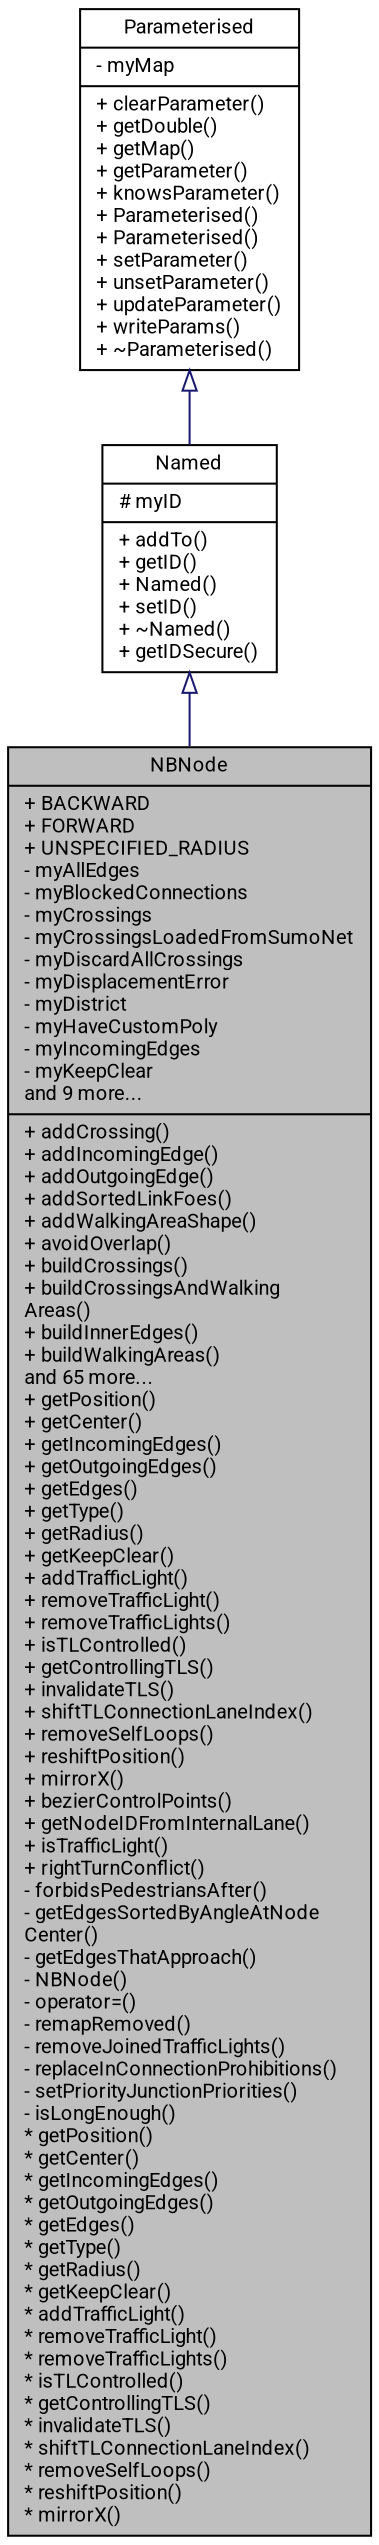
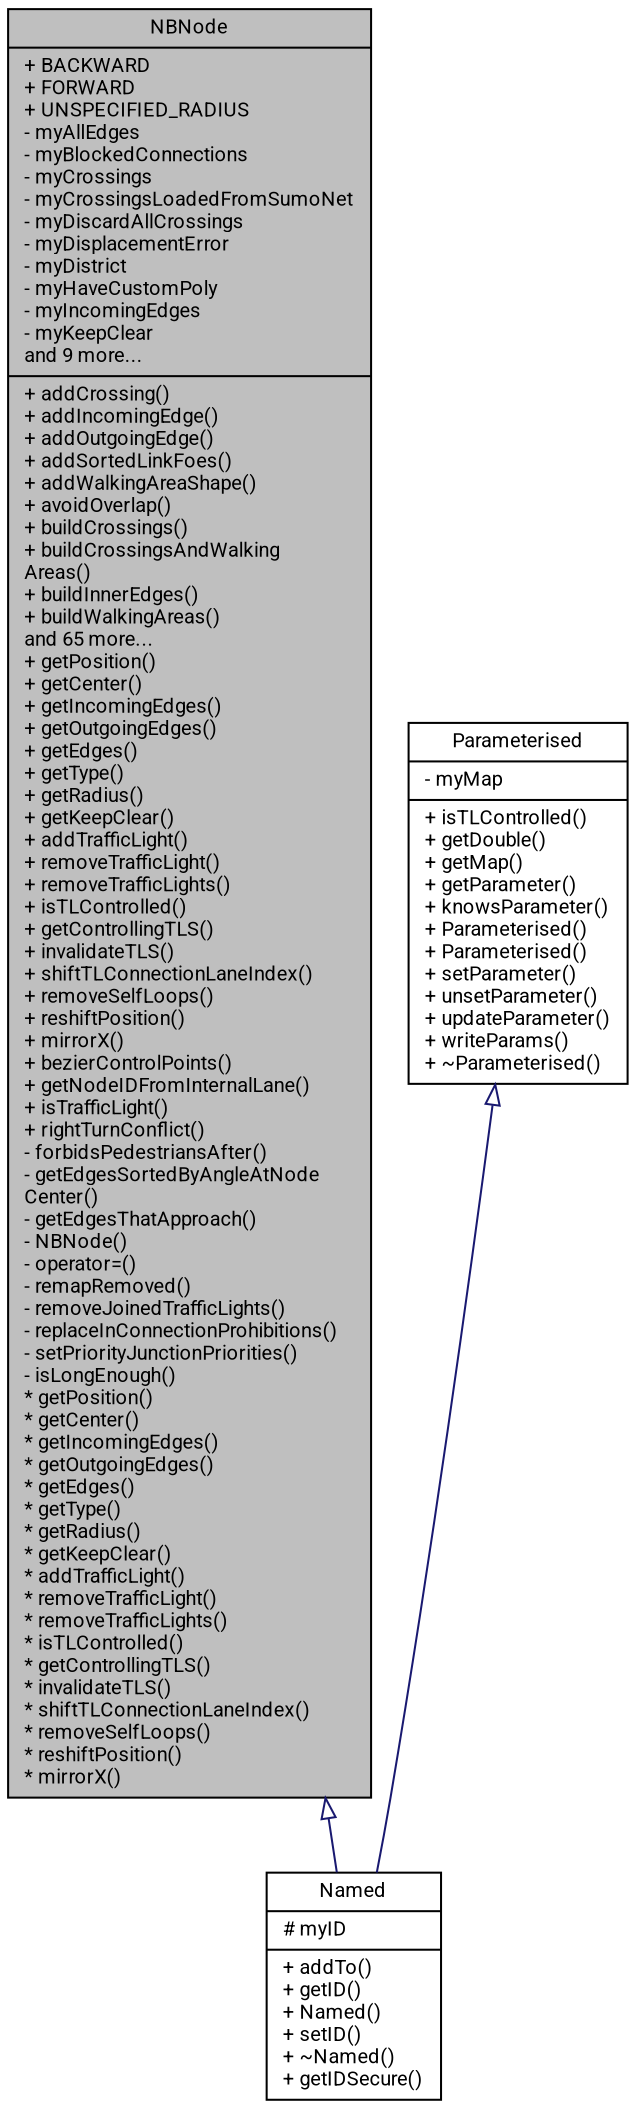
node "Parameterised": text "+ clearParameter()" -> "+ isTLControlled()"
edge "NBNode" -> "Named": reversed
